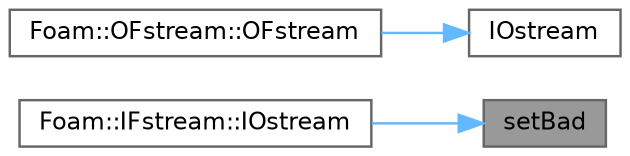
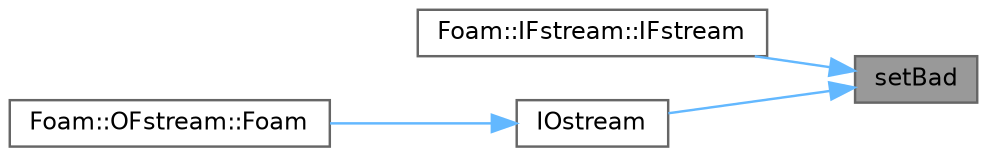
node "Foam::OFstream::OFstream": label "Foam::OFstream::OFstream" -> "Foam::OFstream::Foam"
edge "IOstream" -> "setBad": added
node "Foam::IFstream::IOstream": label "Foam::IFstream::IOstream" -> "Foam::IFstream::IFstream"
